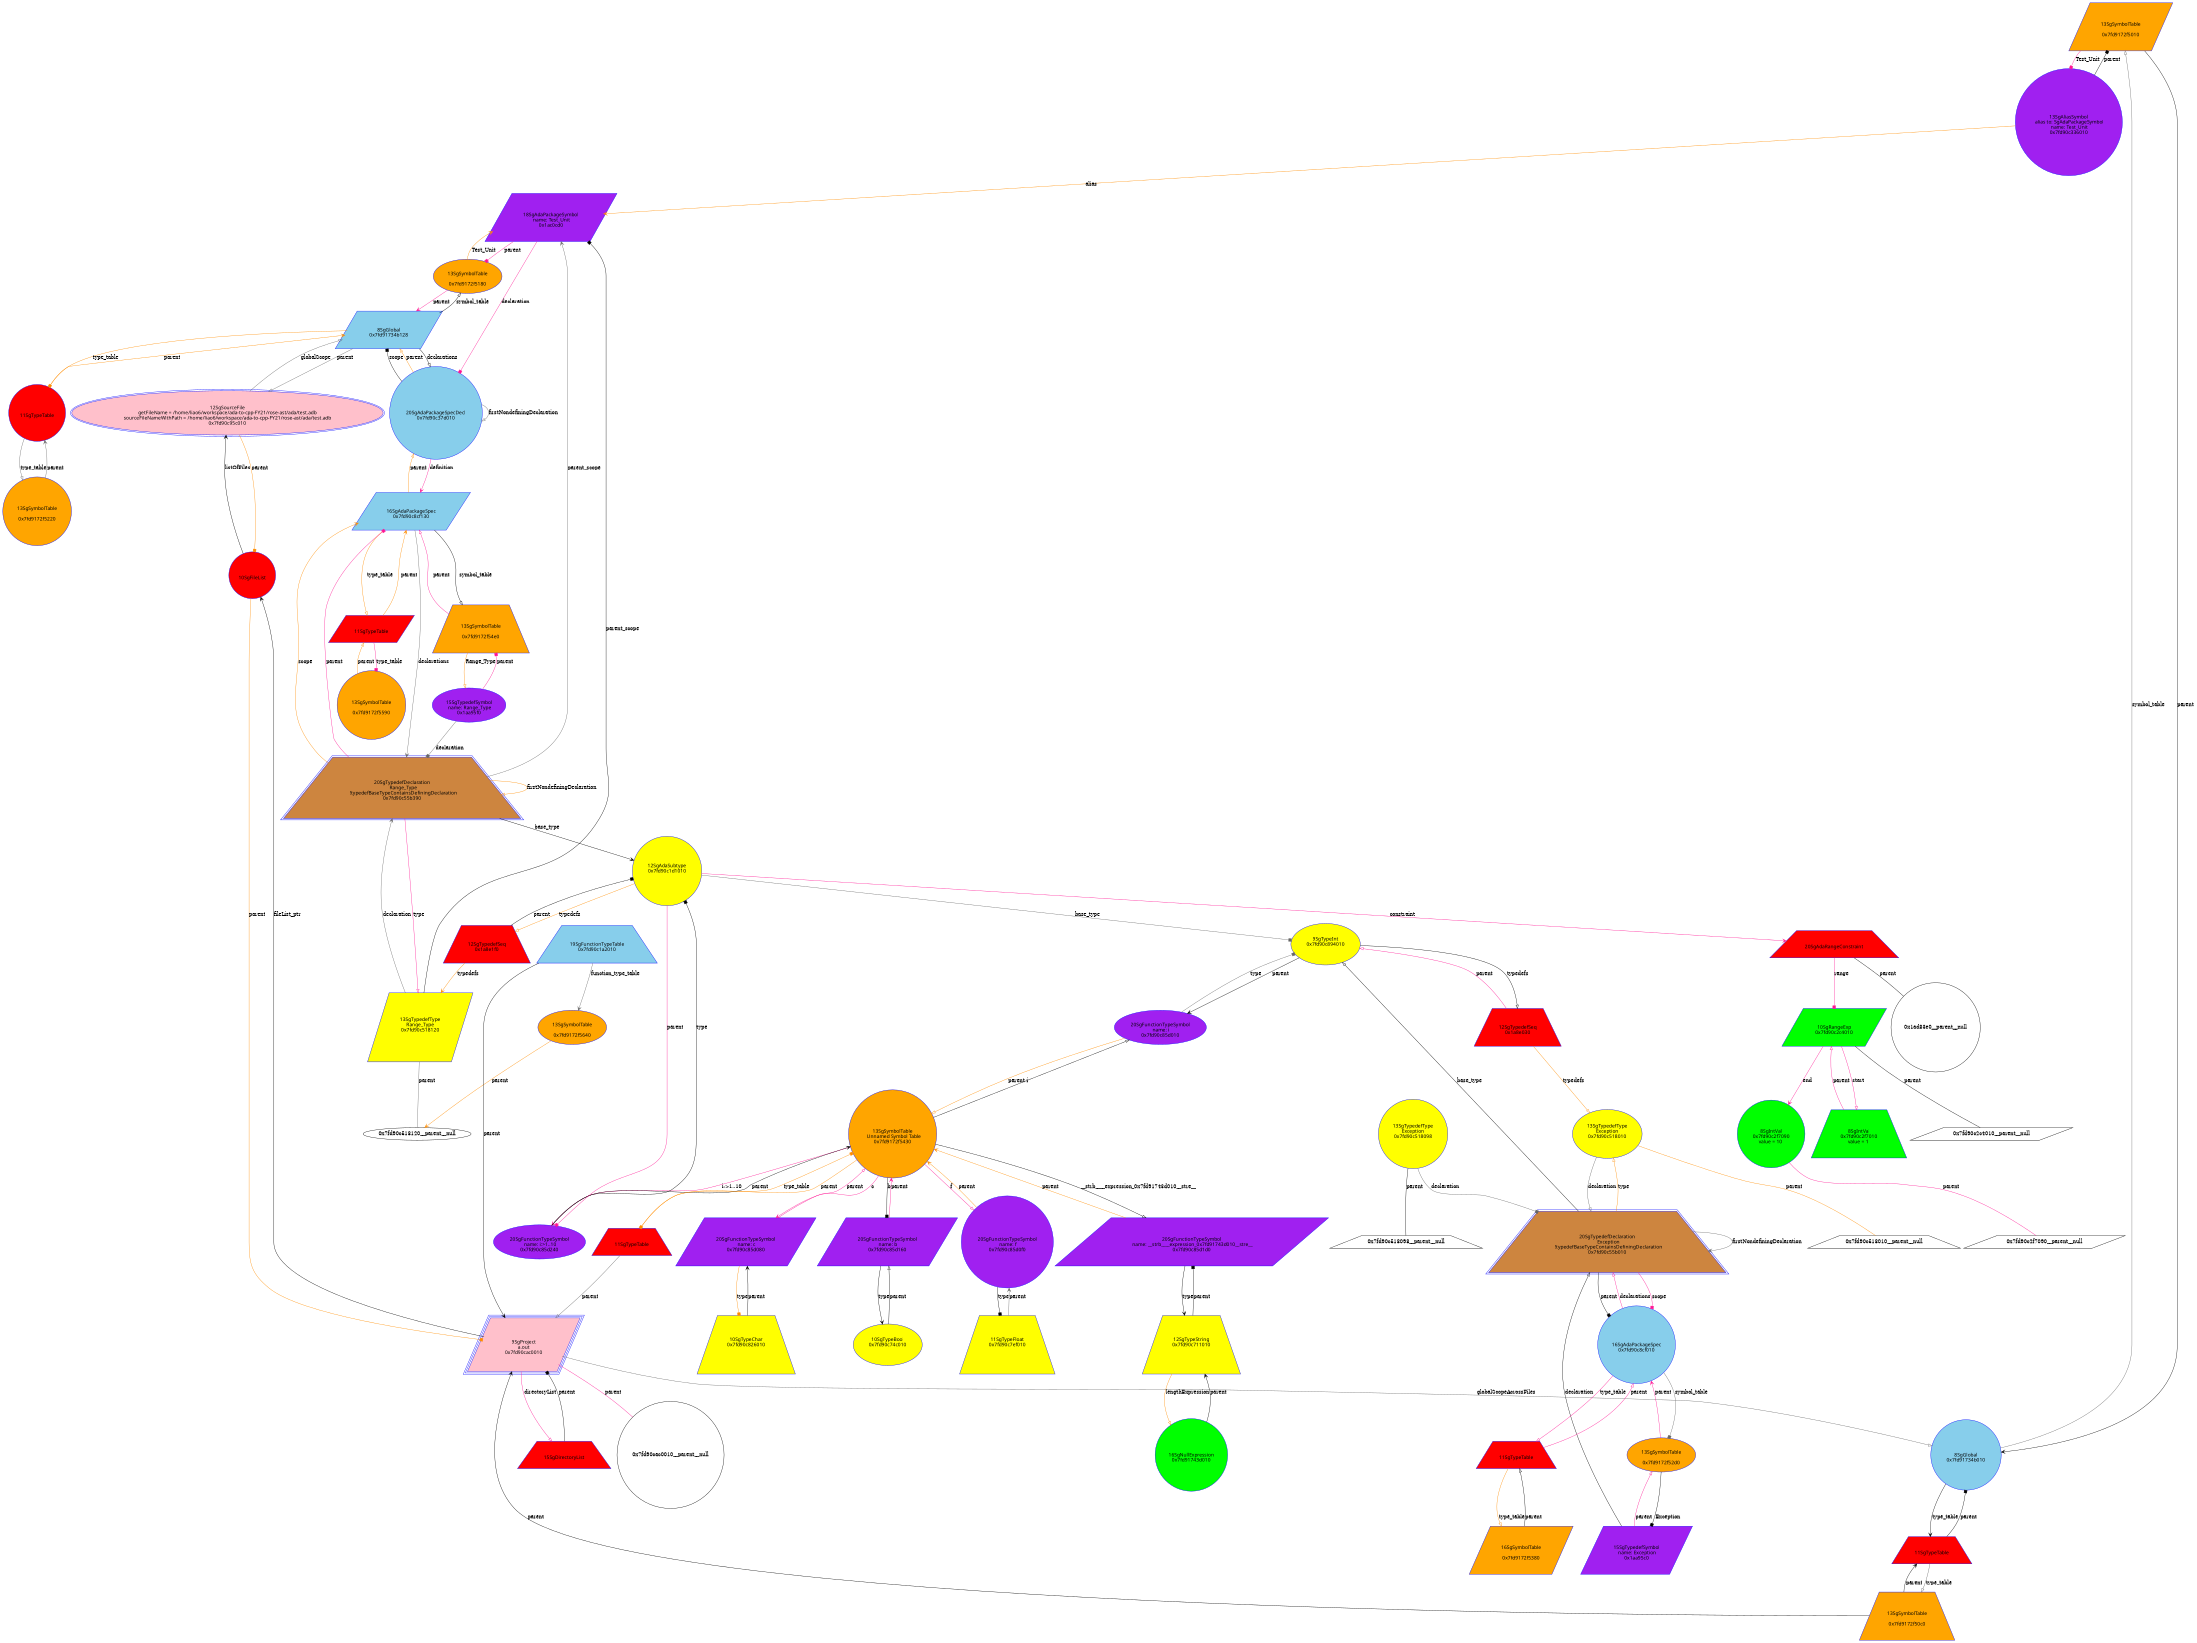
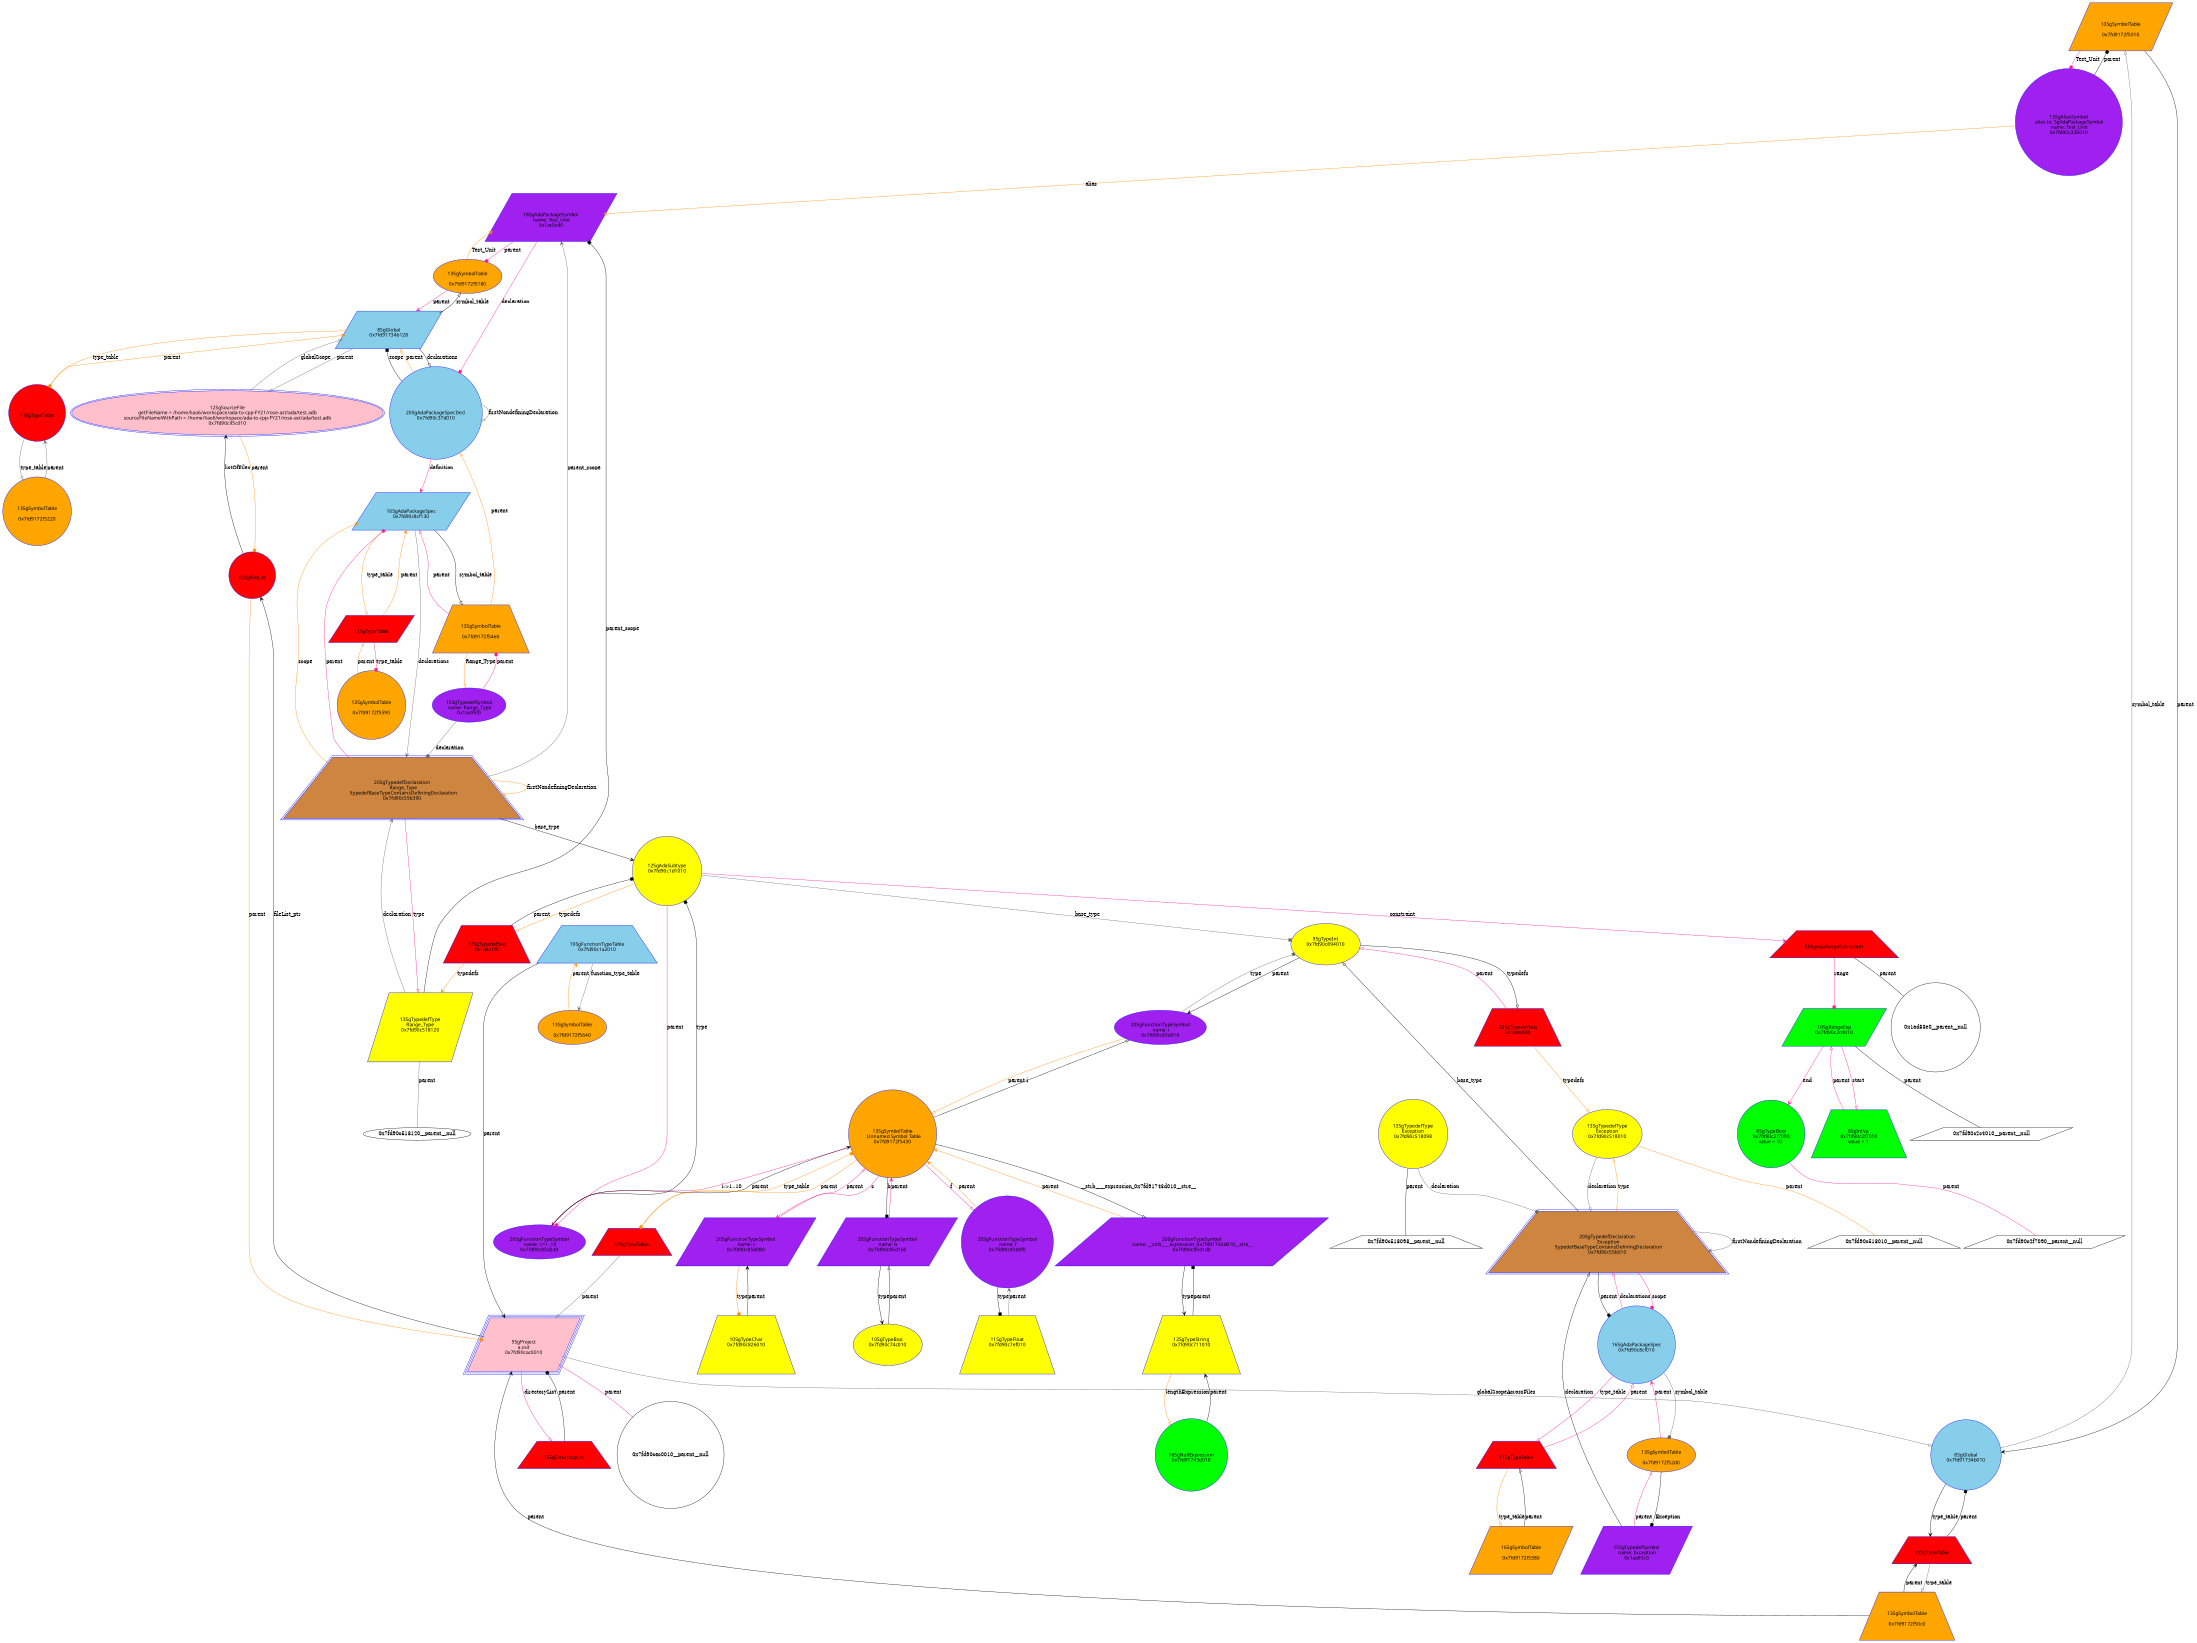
edge "16SgAdaPackageSpec 0x7fd90c8cf130" -> "20SgAdaPackageSpecDecl 0x7fd90c37d010": now "13SgSymbolTable 0x7fd9172f54e0" -> "20SgAdaPackageSpecDecl 0x7fd90c37d010"
edge "13SgSymbolTable 0x7fd9172f5640" -> "0x7fd90c518120__parent__null": now "13SgSymbolTable 0x7fd9172f5640" -> "19SgFunctionTypeTable 0x7fd90c1a2010"
node "8SgIntVal 0x7fd90c2f7090 value = 10": label "8SgIntVal 0x7fd90c2f7090 value = 10" -> "8SgTypeBool 0x7fd90c2f7090 value = 10"
